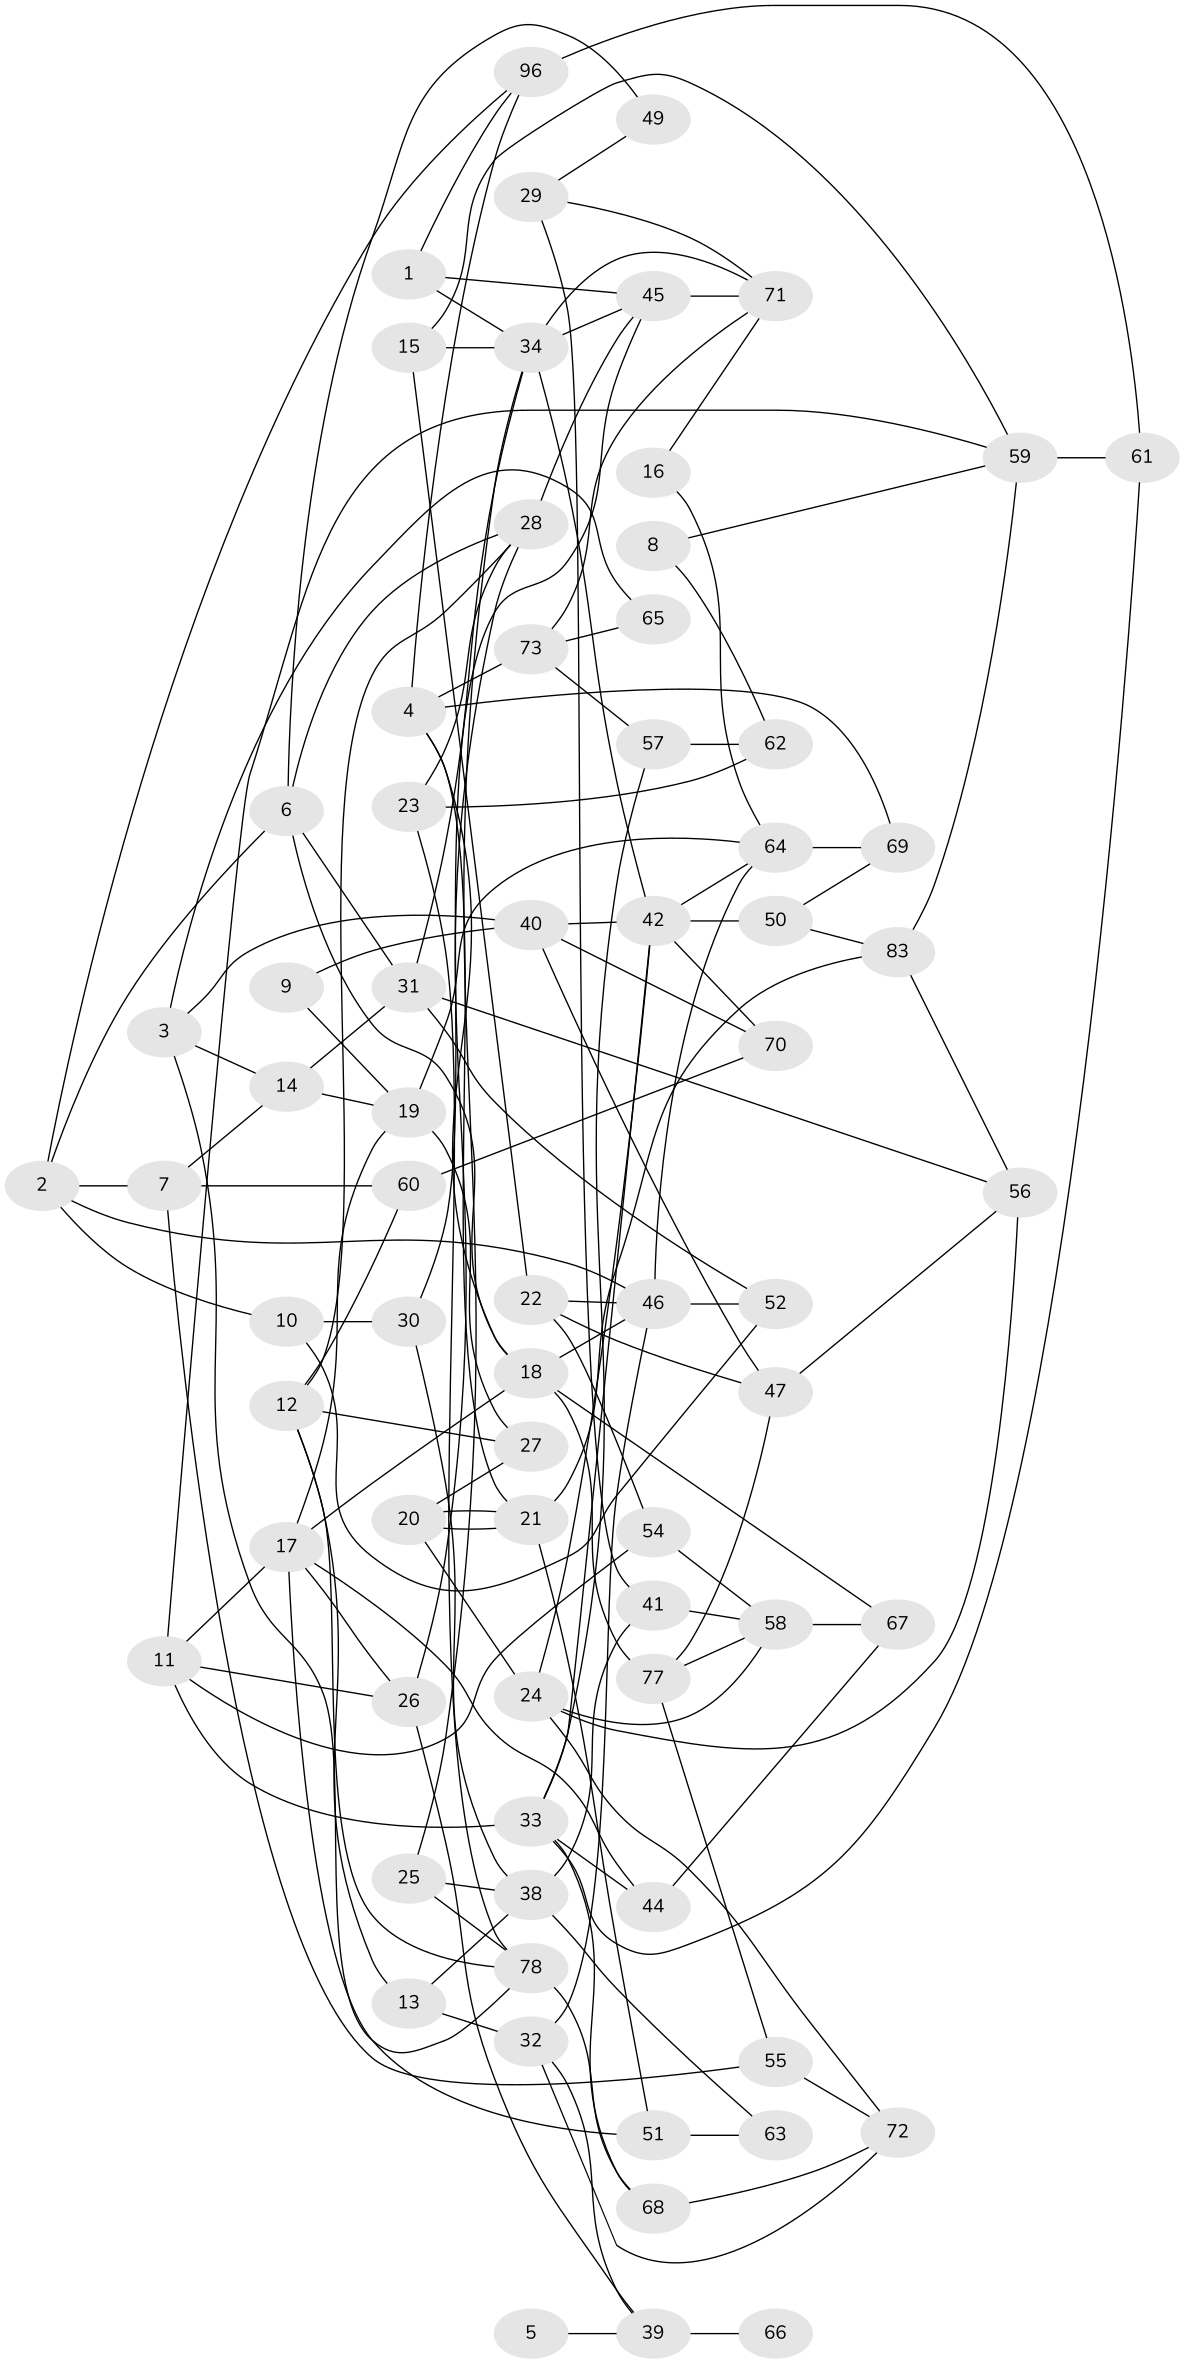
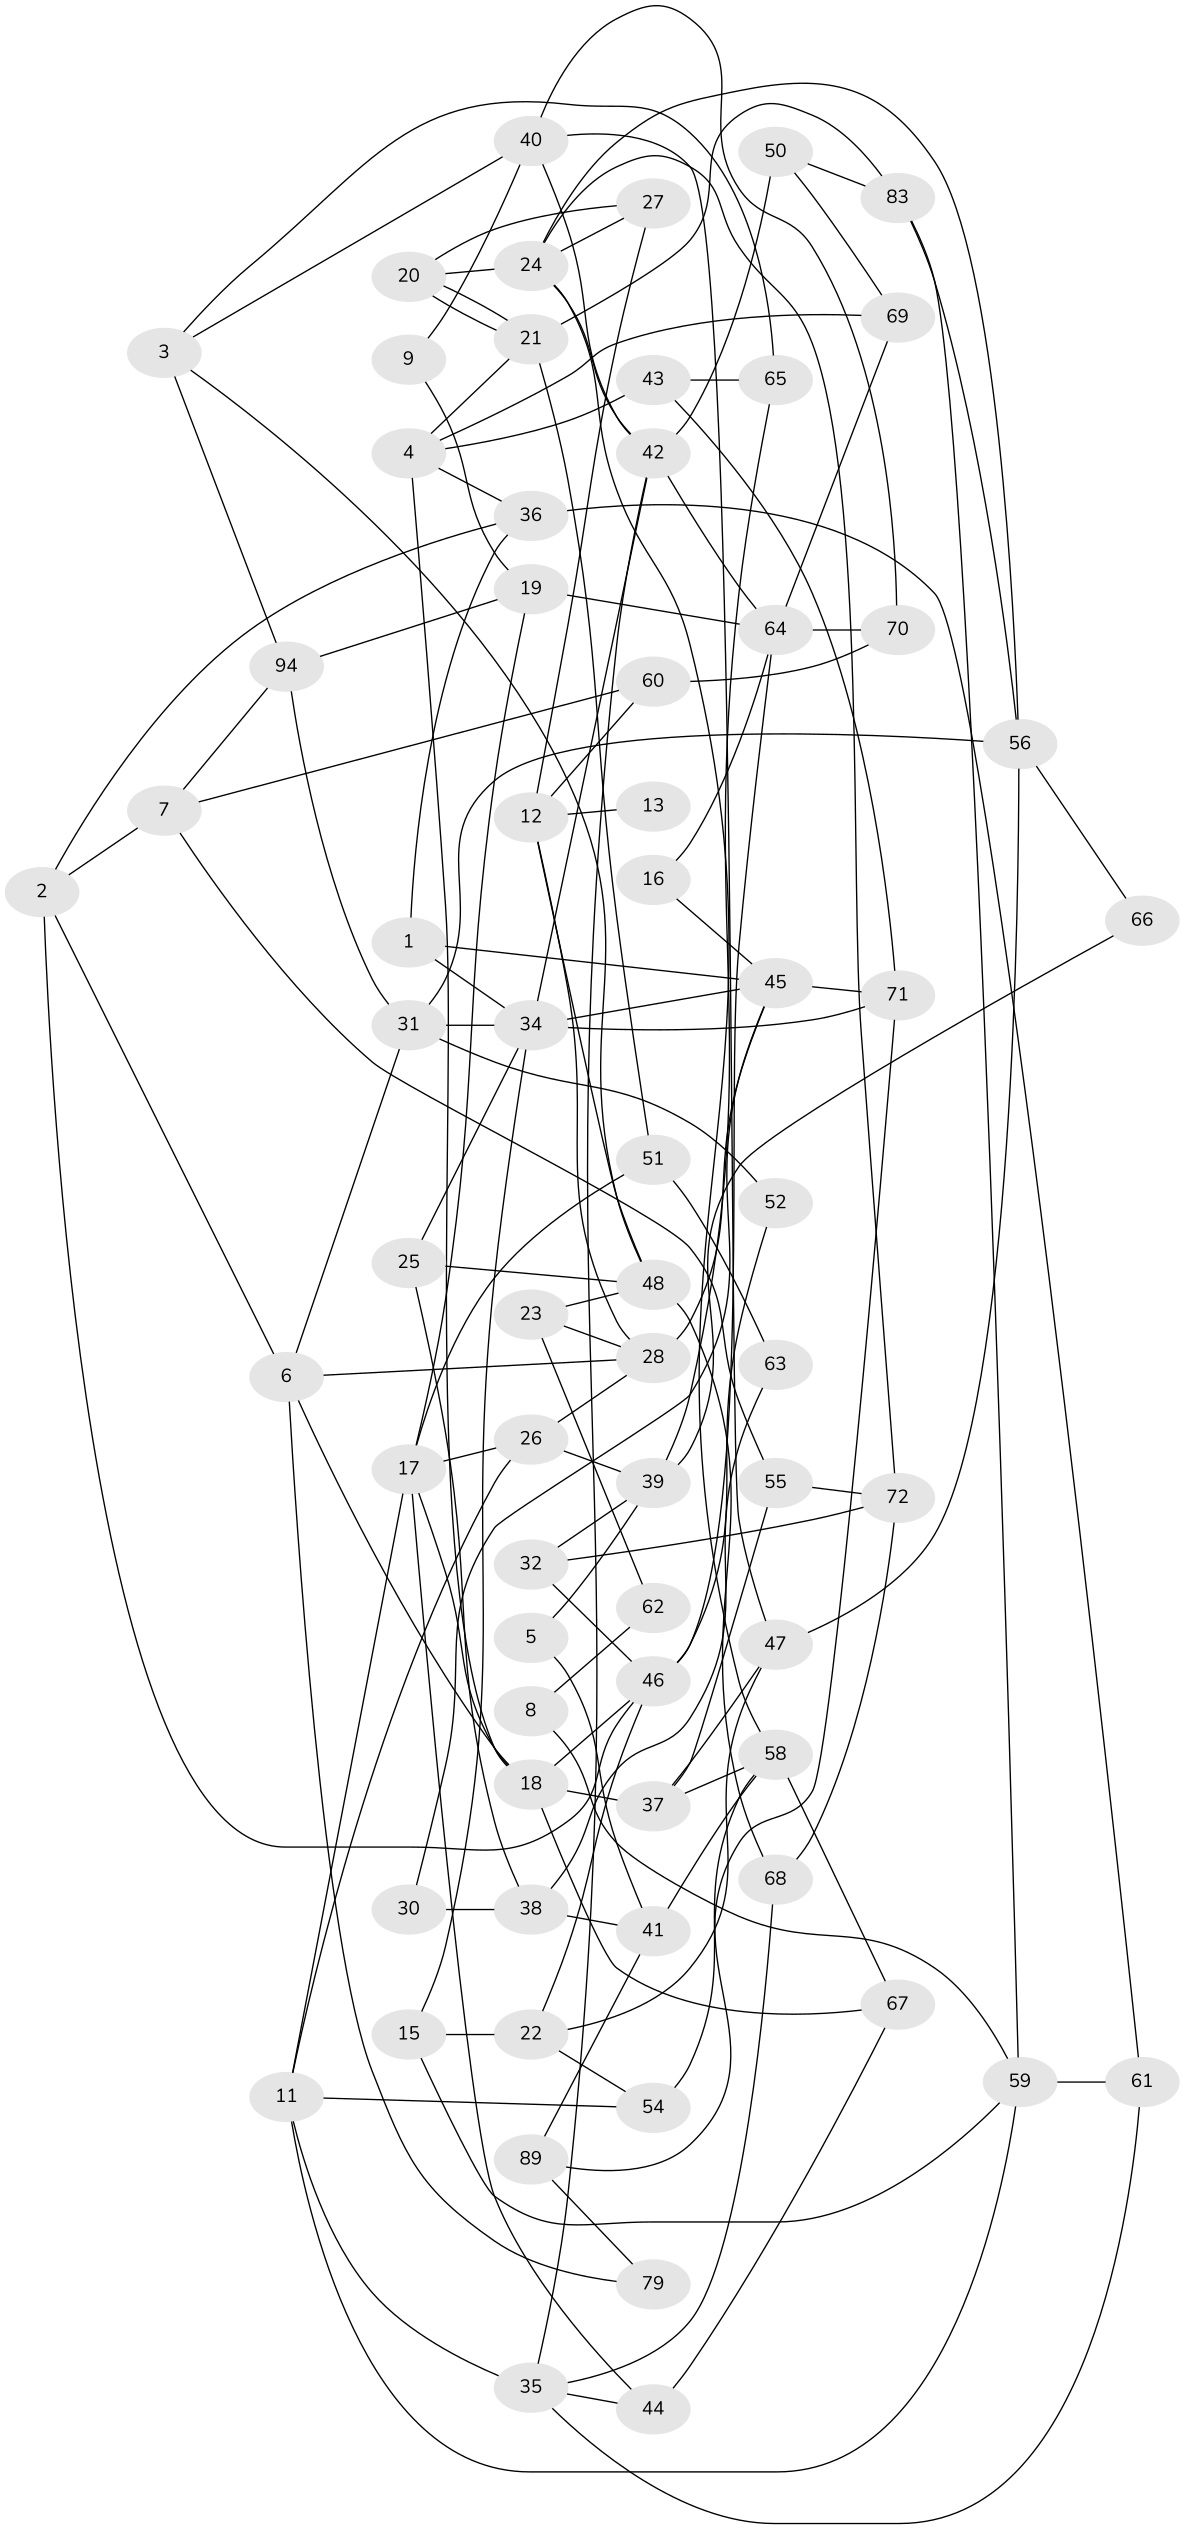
node "96": label "96" -> "36"
node "49": label "49" -> "79"
node "29": label "29" -> "89"
edge "71" -- "16": now "45" -- "16"
node "73": label "73" -> "43"
node "57": removed
edge "56" -- "66": added
edge "65" -- "39": added
edge "42" -- "70": now "64" -- "70"
node "14": label "14" -> "94"
edge "19" -- "27": now "24" -- "27"
node "10": removed
node "77": label "77" -> "37"
edge "5" -- "41": added
node "33": label "33" -> "35"
edge "38" -- "13": removed
node "78": label "78" -> "48"
edge "13" -- "32": removed
